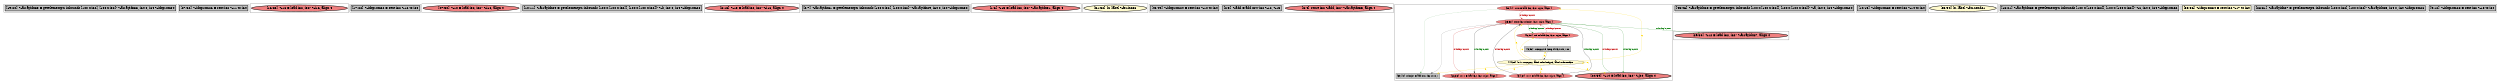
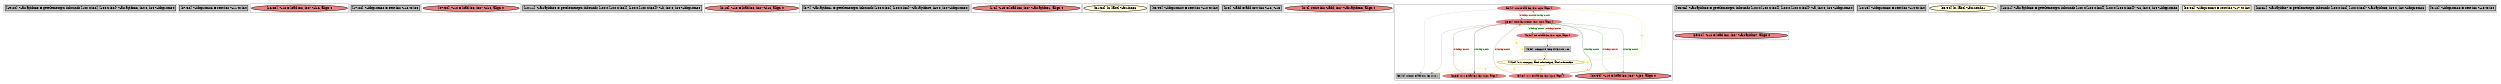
edge "[25/58]  store i32 %inc37, i32* %j20, align 4" -> "[29/30]  %12 = load i32, i32* %arrayidx27, align 4": now "[25/58]  store i32 %inc37, i32* %j20, align 4" -> "[38/41]  %18 = load i32, i32* %j20, align 4"
edge "[34/37]  %17 = load i32, i32* %j20, align 4" -> "[25/58]  store i32 %inc37, i32* %j20, align 4": color black -> firebrick3
